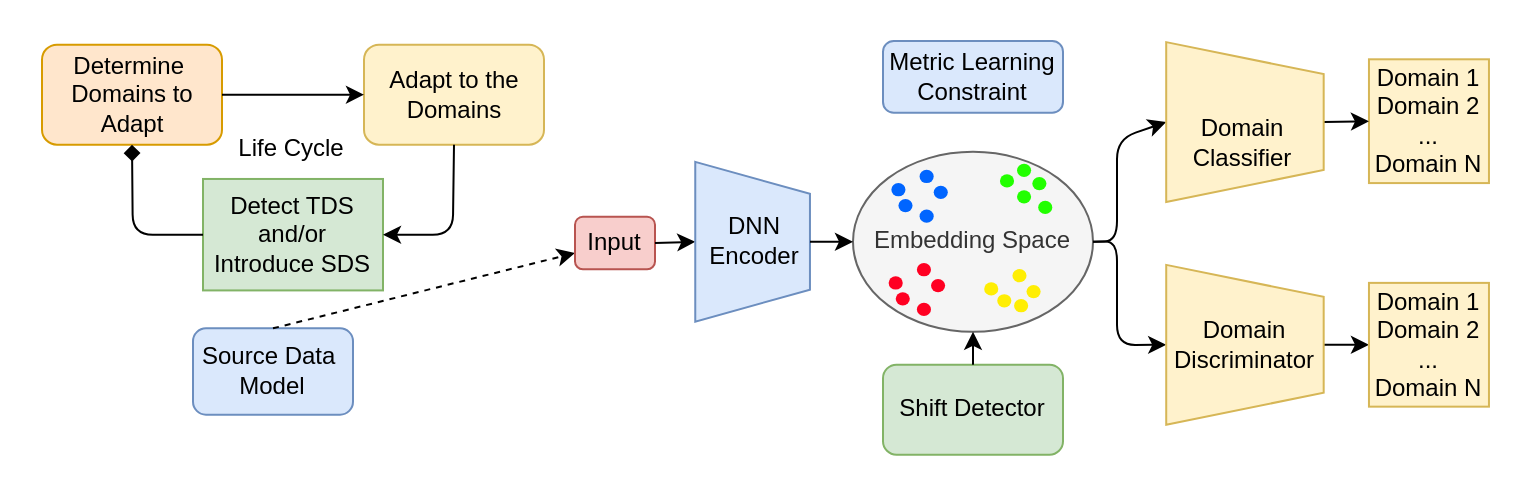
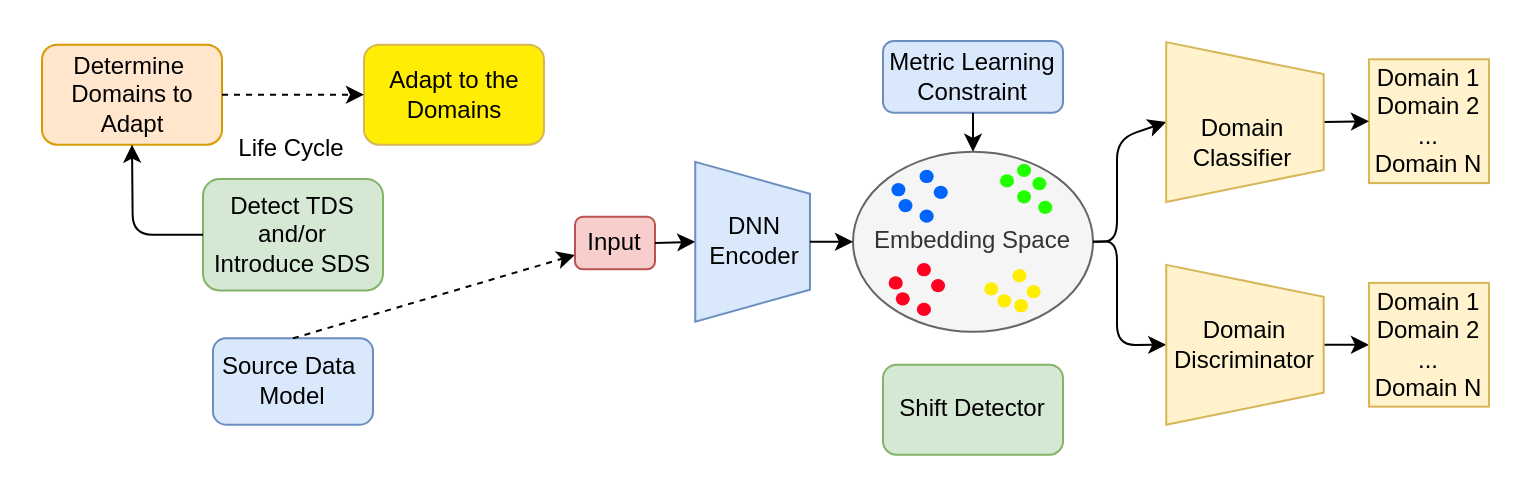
edge "Determine Domains to Adapt" -> "Adapt to the Domains": style solid -> dashed
node "Adapt to the Domains": fillcolor #fff2cc -> #ffee03
edge "Metric Learning Constraint" -> "Embedding Space": added
edge "Detect TDS and/or Introduce SDS" -> "Determine Domains to Adapt": arrowhead diamond -> classic
edge "Adapt to the Domains" -> "Detect TDS and/or Introduce SDS": removed
node "Detect TDS and/or Introduce SDS": shape rectangle -> rounded rectangle
edge "Shift Detector" -> "Embedding Space": removed
node "Source Data Model": moved (273, 371) -> (293, 381)
